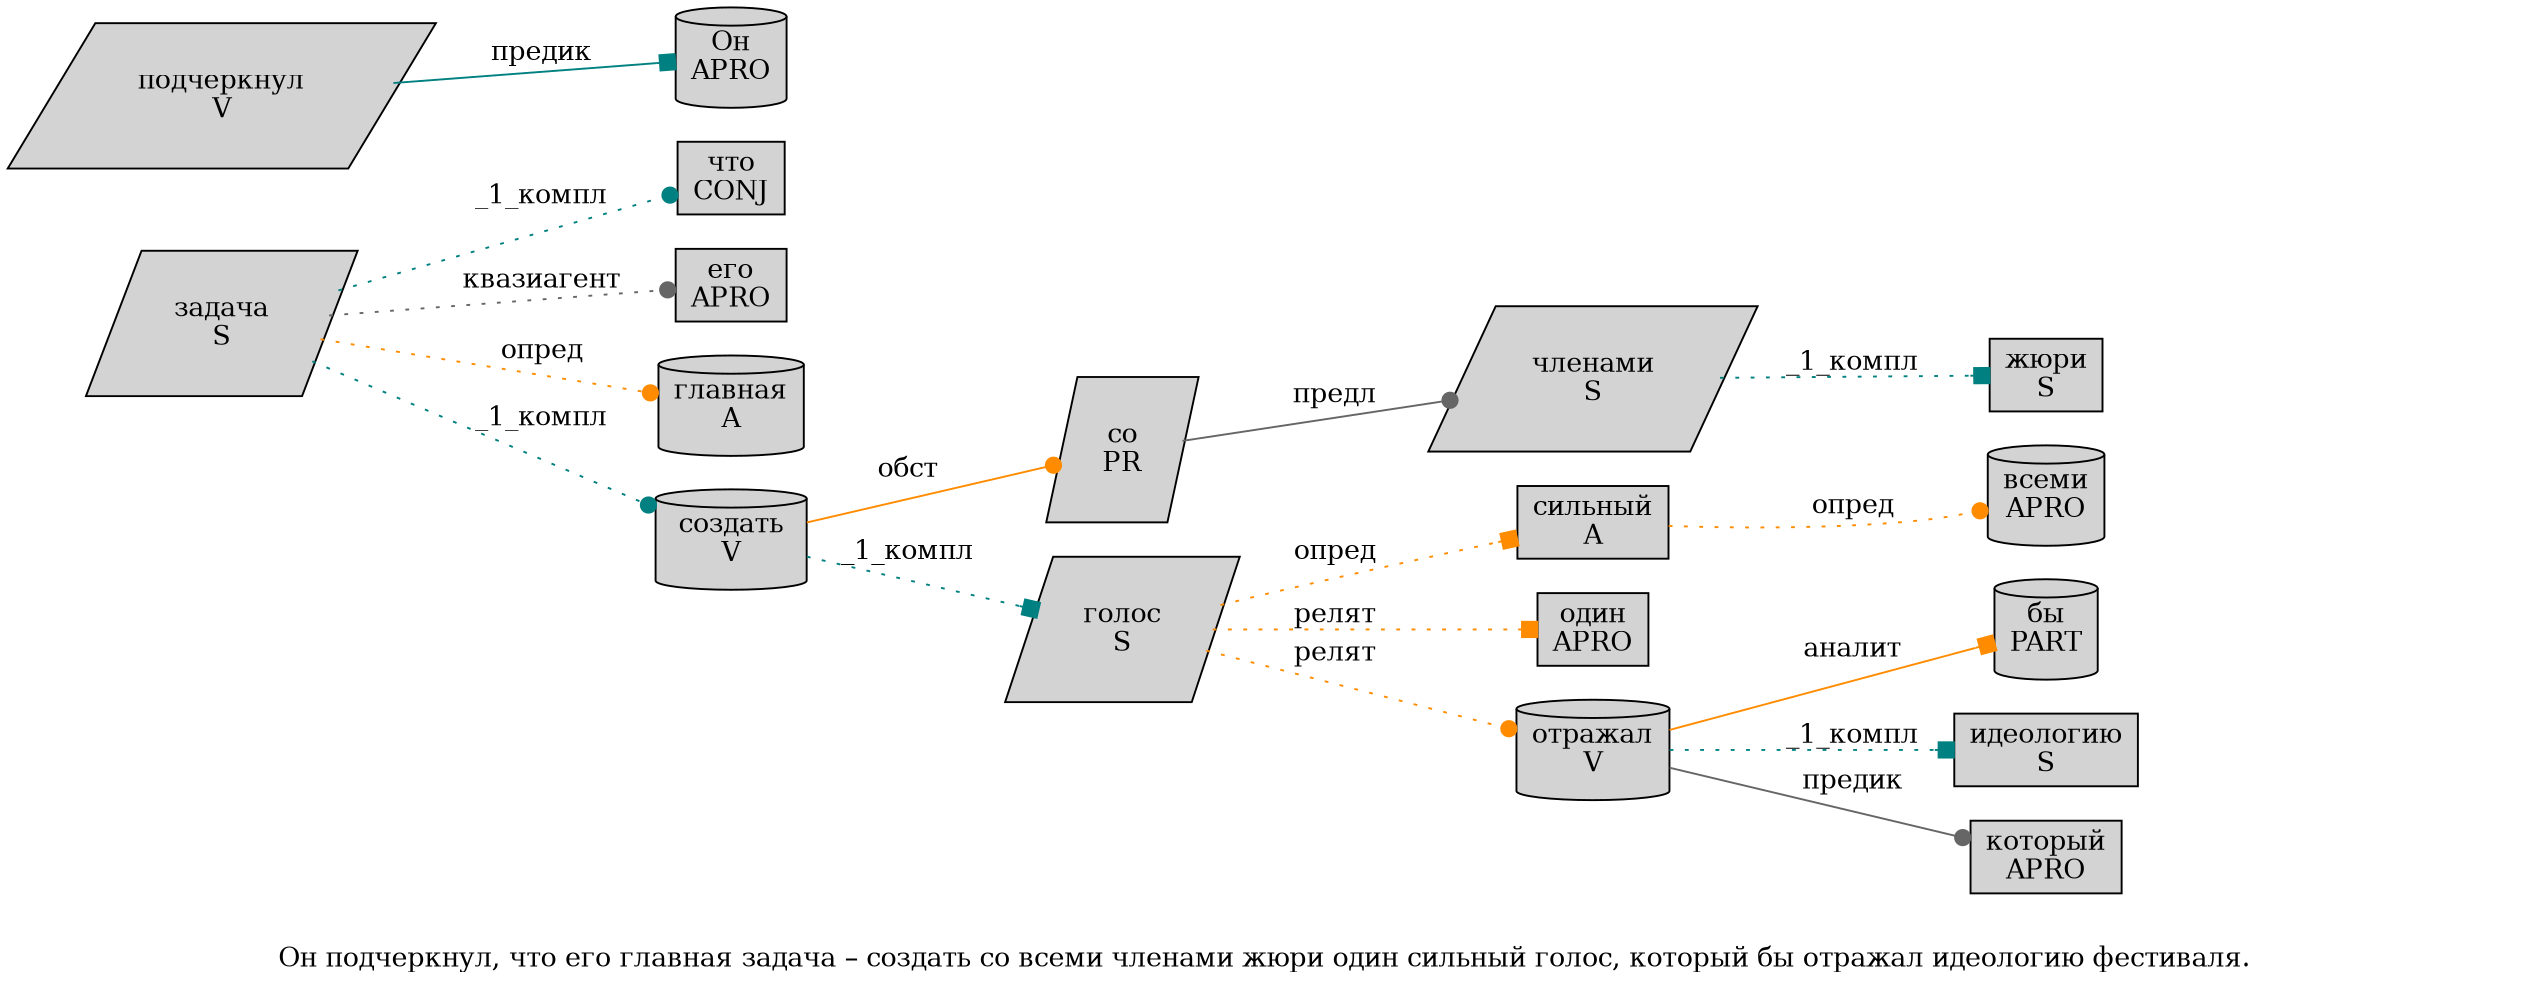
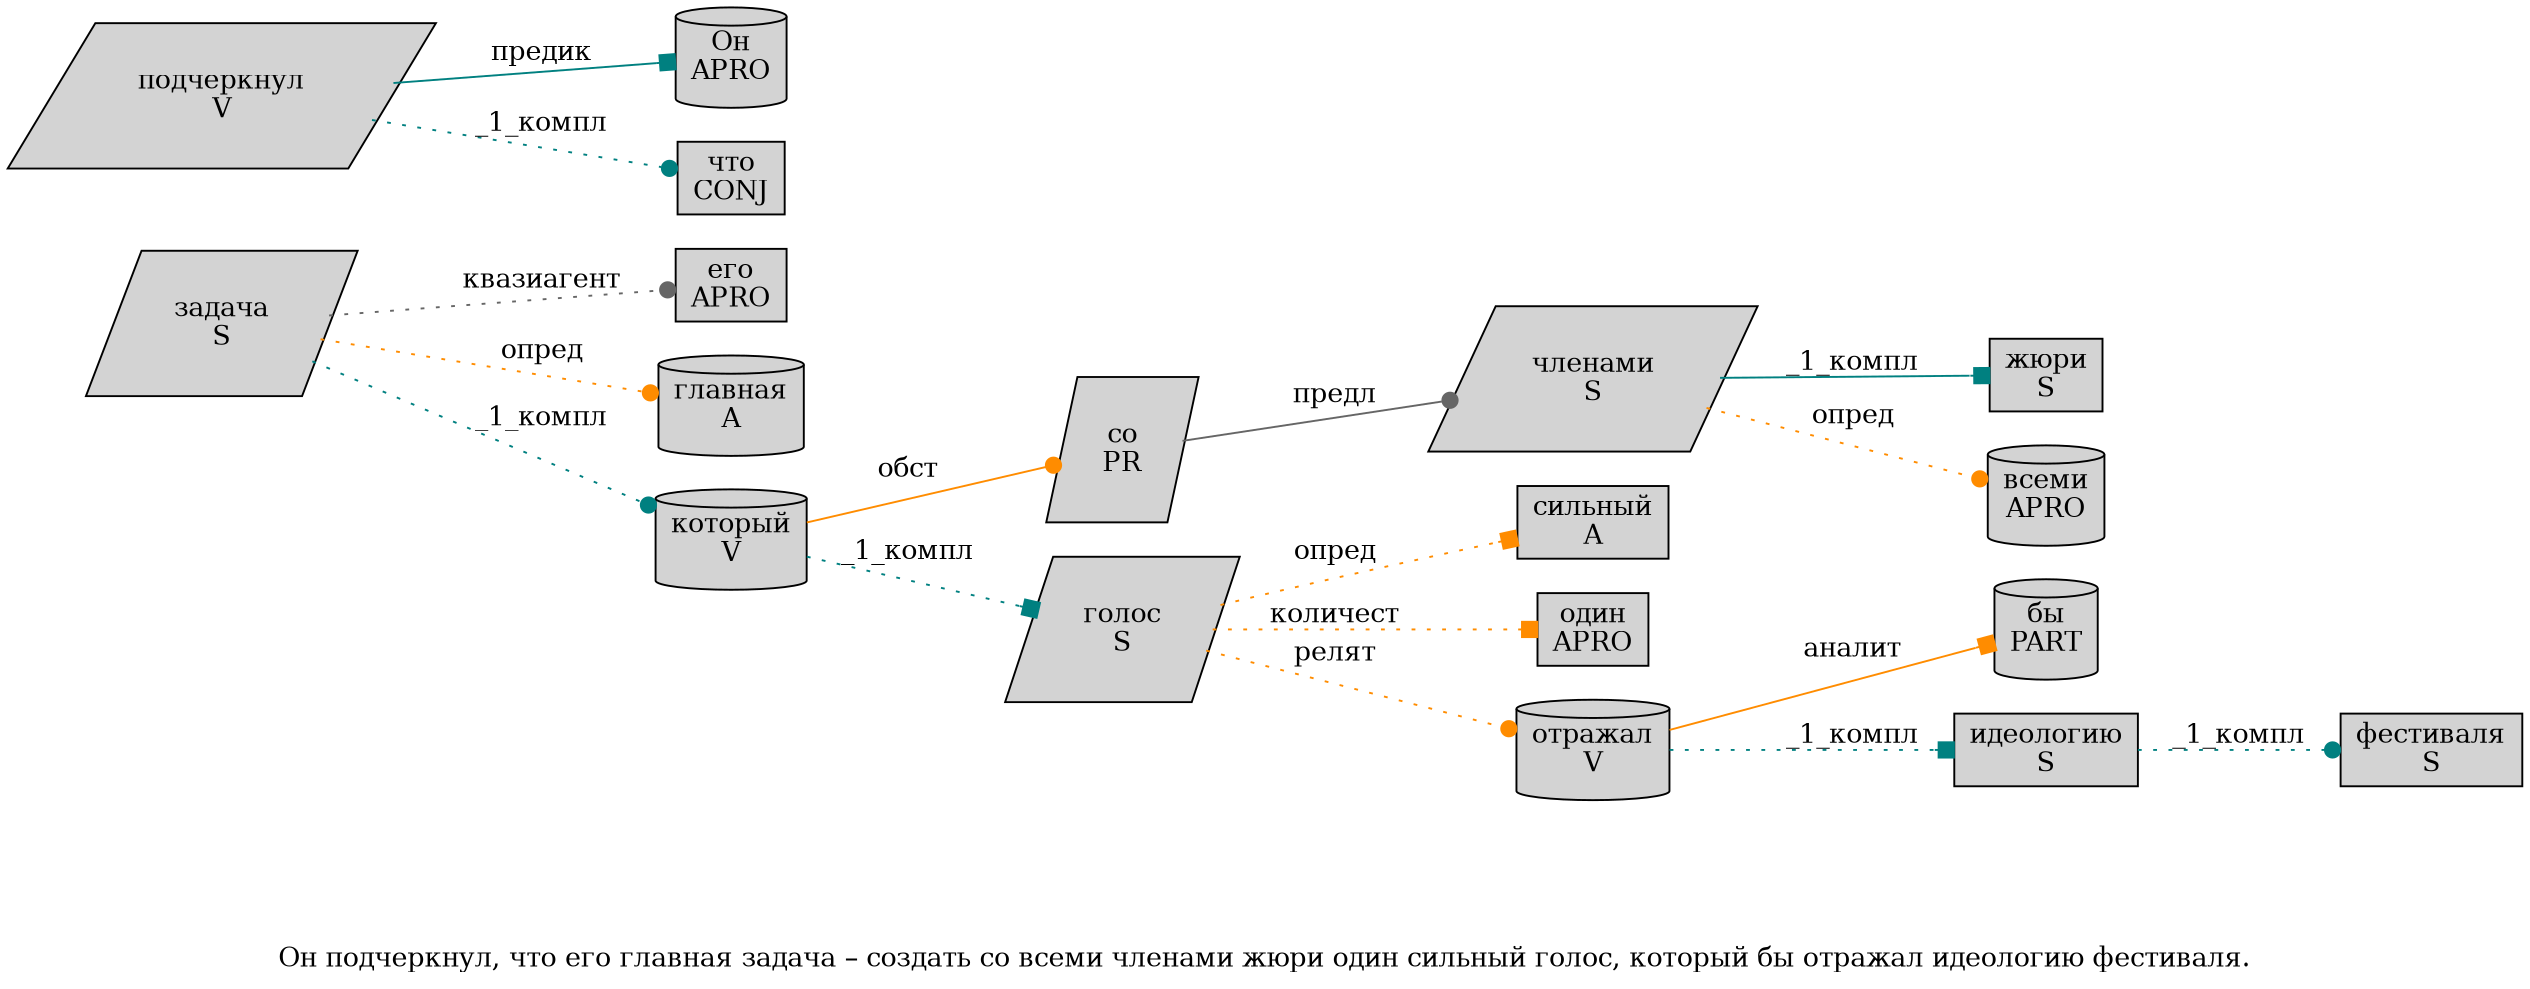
edge "задача S" -> "что CONJ": now "подчеркнул V" -> "что CONJ"
edge "членами S" -> "жюри S": style dotted -> solid
edge "сильный A" -> "всеми APRO": now "членами S" -> "всеми APRO"
node "создать V": label "создать V" -> "который V"
edge "голос S" -> "один APRO": label "релят" -> "количест"
node "фестиваля S": added
node "который APRO": removed
